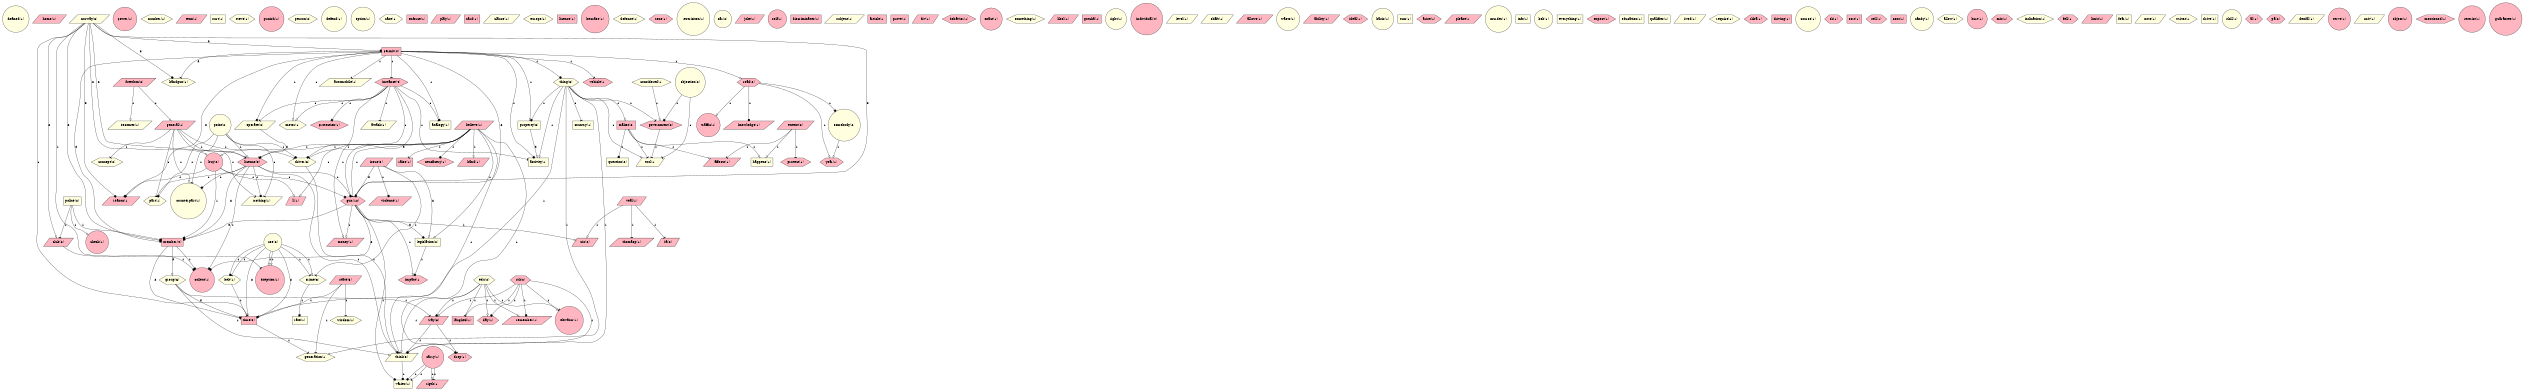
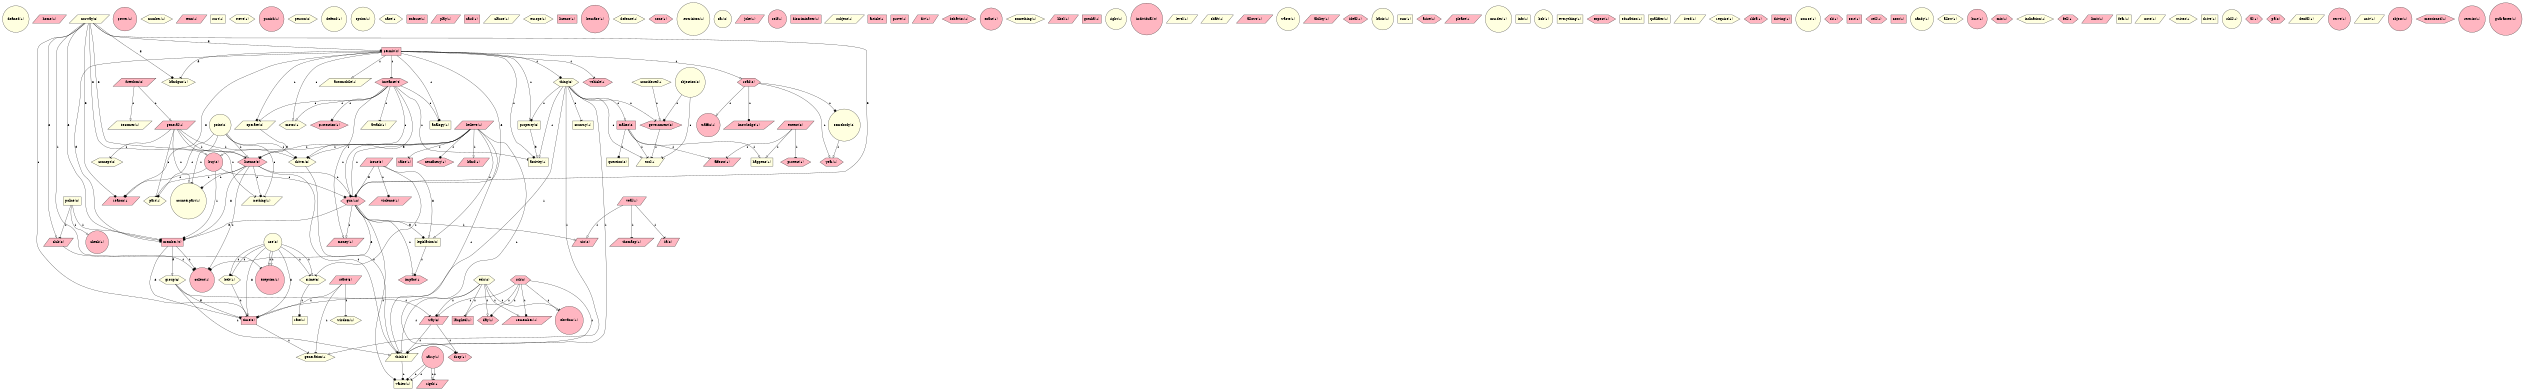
edge "permit(4)" -> "automobile(1)": arrowhead tee -> onormal
node "ll(1)": removed
